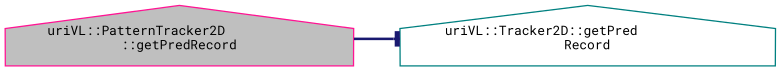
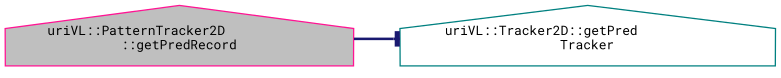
node "uriVL::Tracker2D::getPred Record": label "uriVL::Tracker2D::getPred Record" -> "uriVL::Tracker2D::getPred Tracker"
